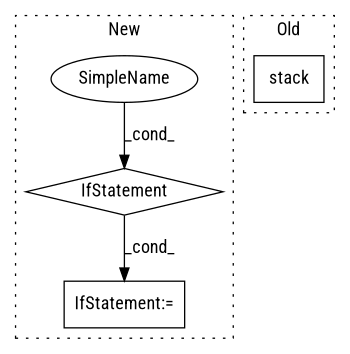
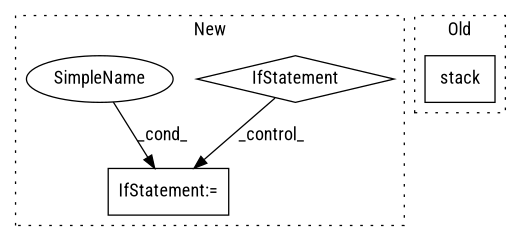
edge "SimpleName" -> "IfStatement": now "SimpleName" -> "IfStatement:="
edge "IfStatement" -> "IfStatement:=": label "_cond_" -> "_control_"
